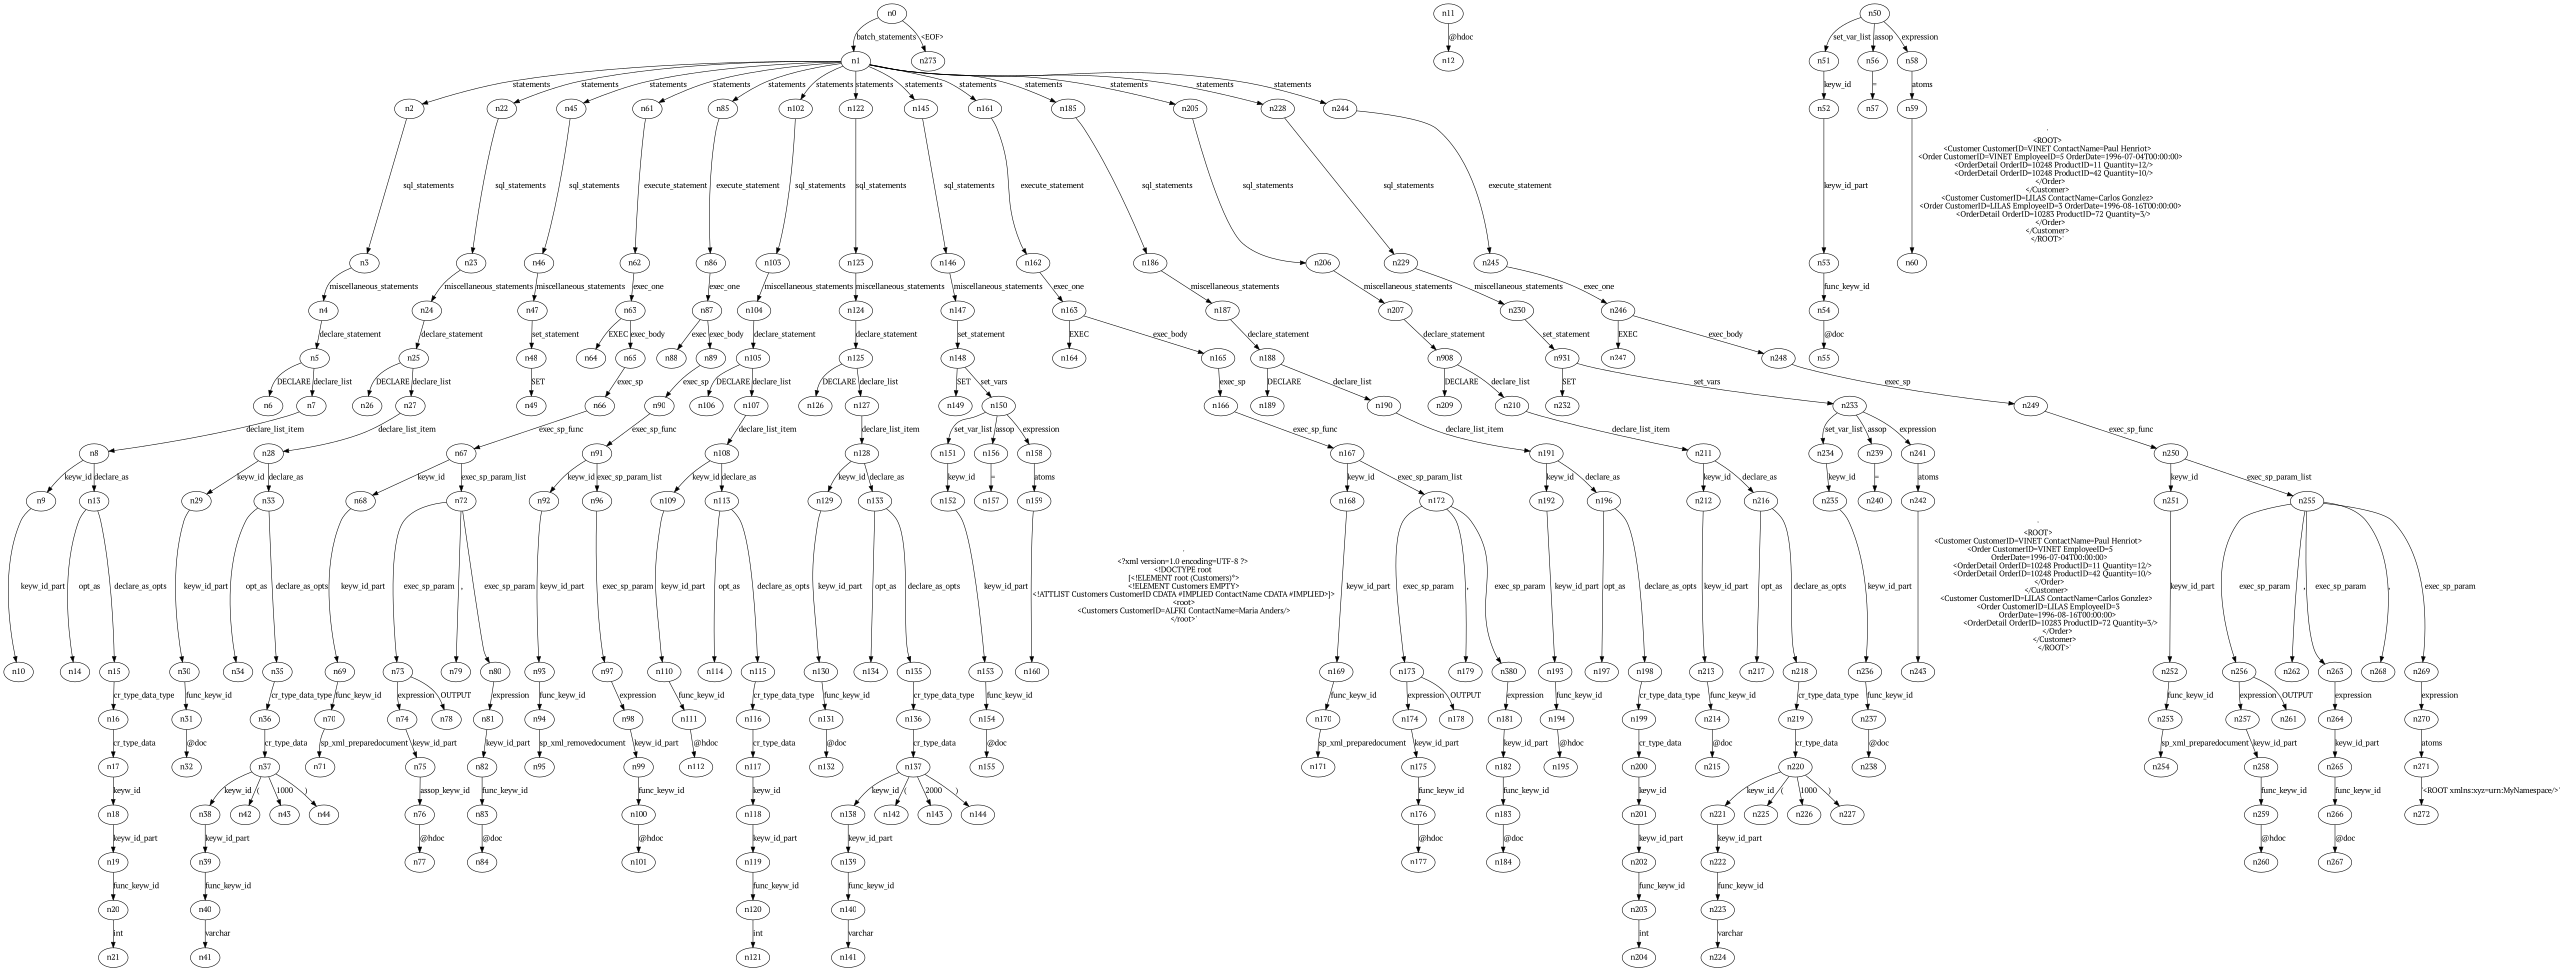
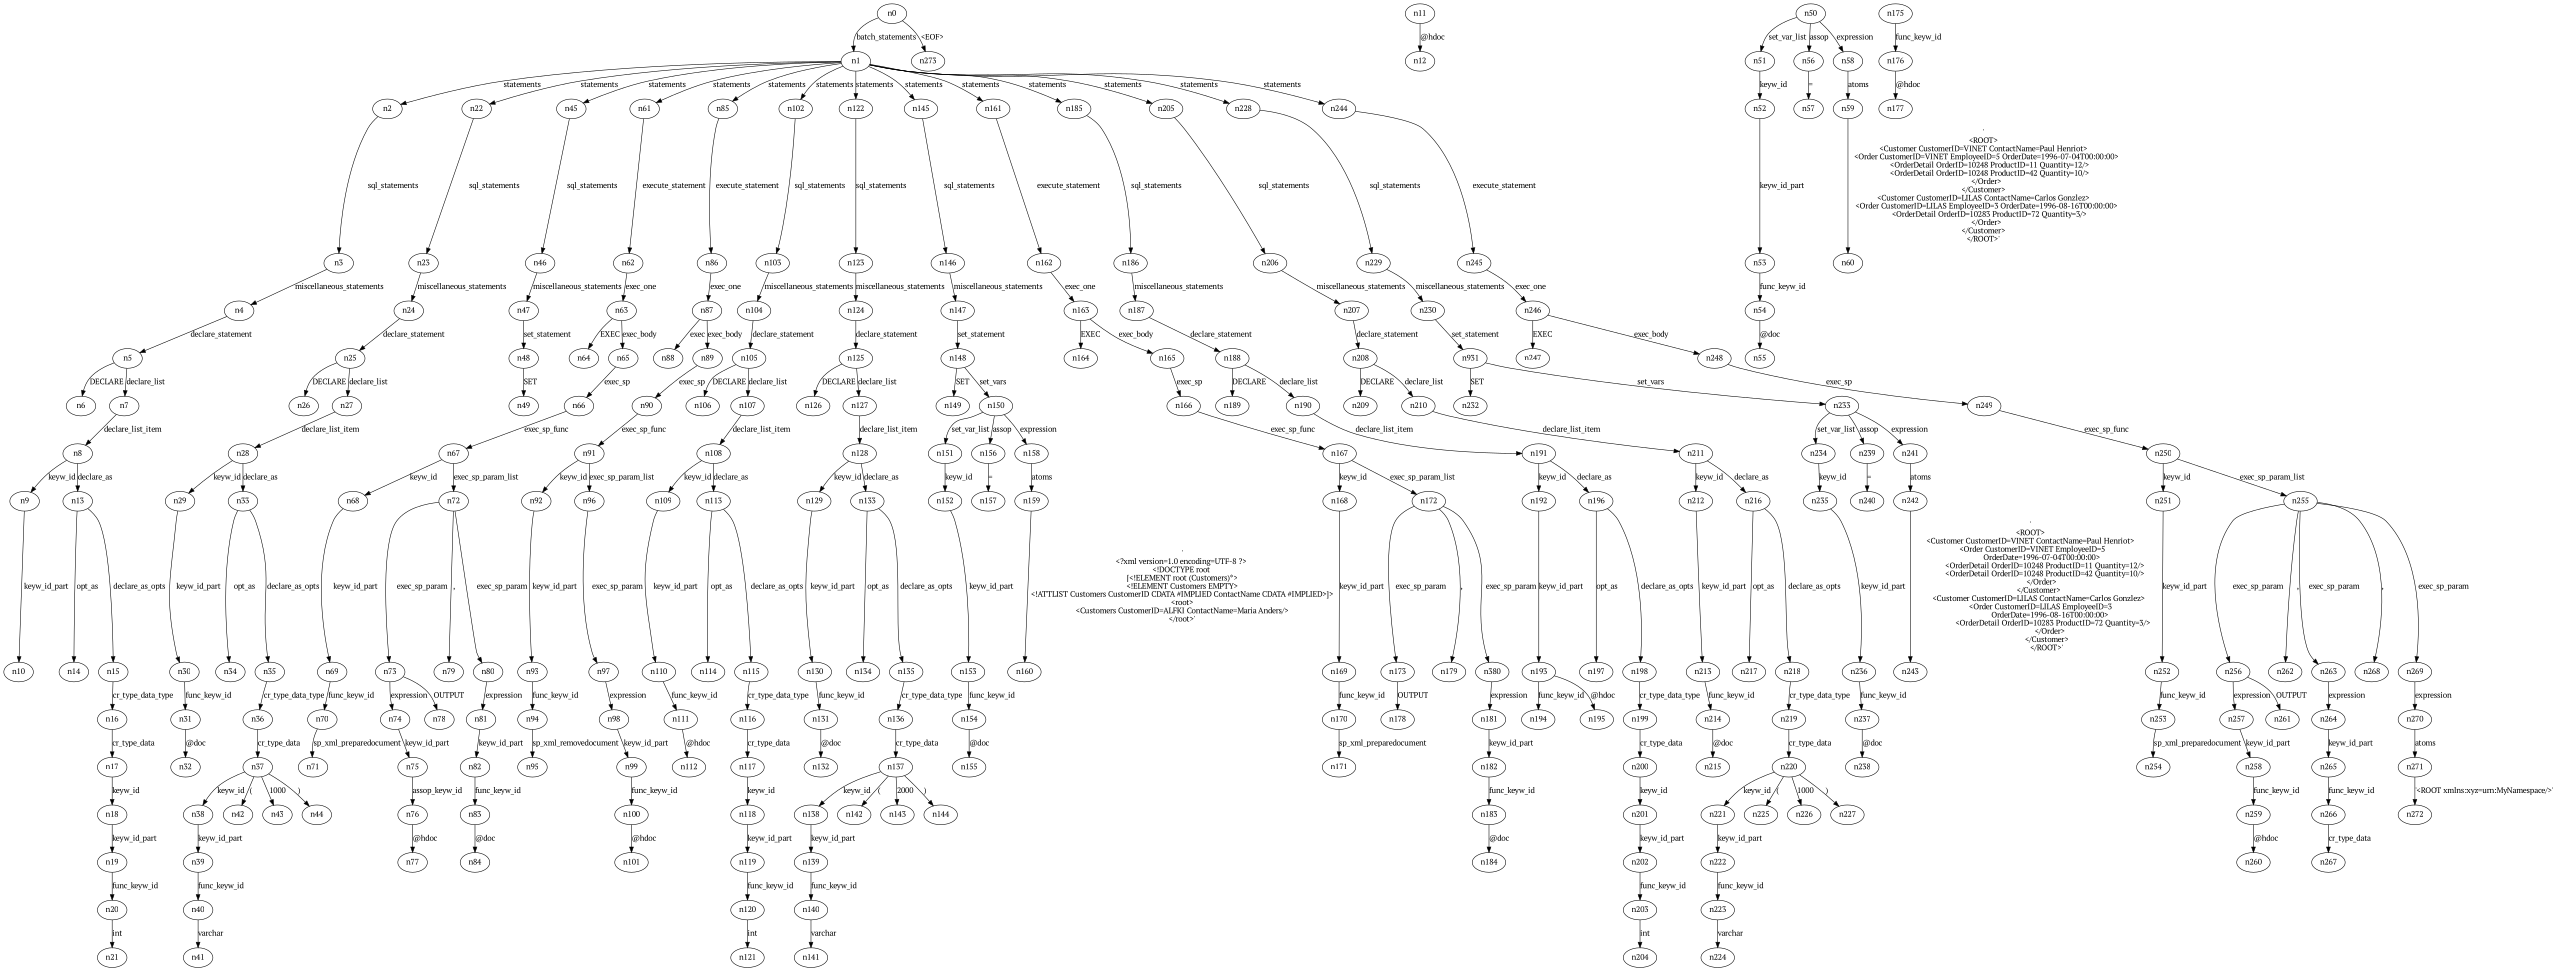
node "n908": label "n908" -> "n208"
node "n174": removed
edge "n194" -> "n195": now "n193" -> "n195"
edge "n266" -> "n267": label "@doc" -> "cr_type_data"
